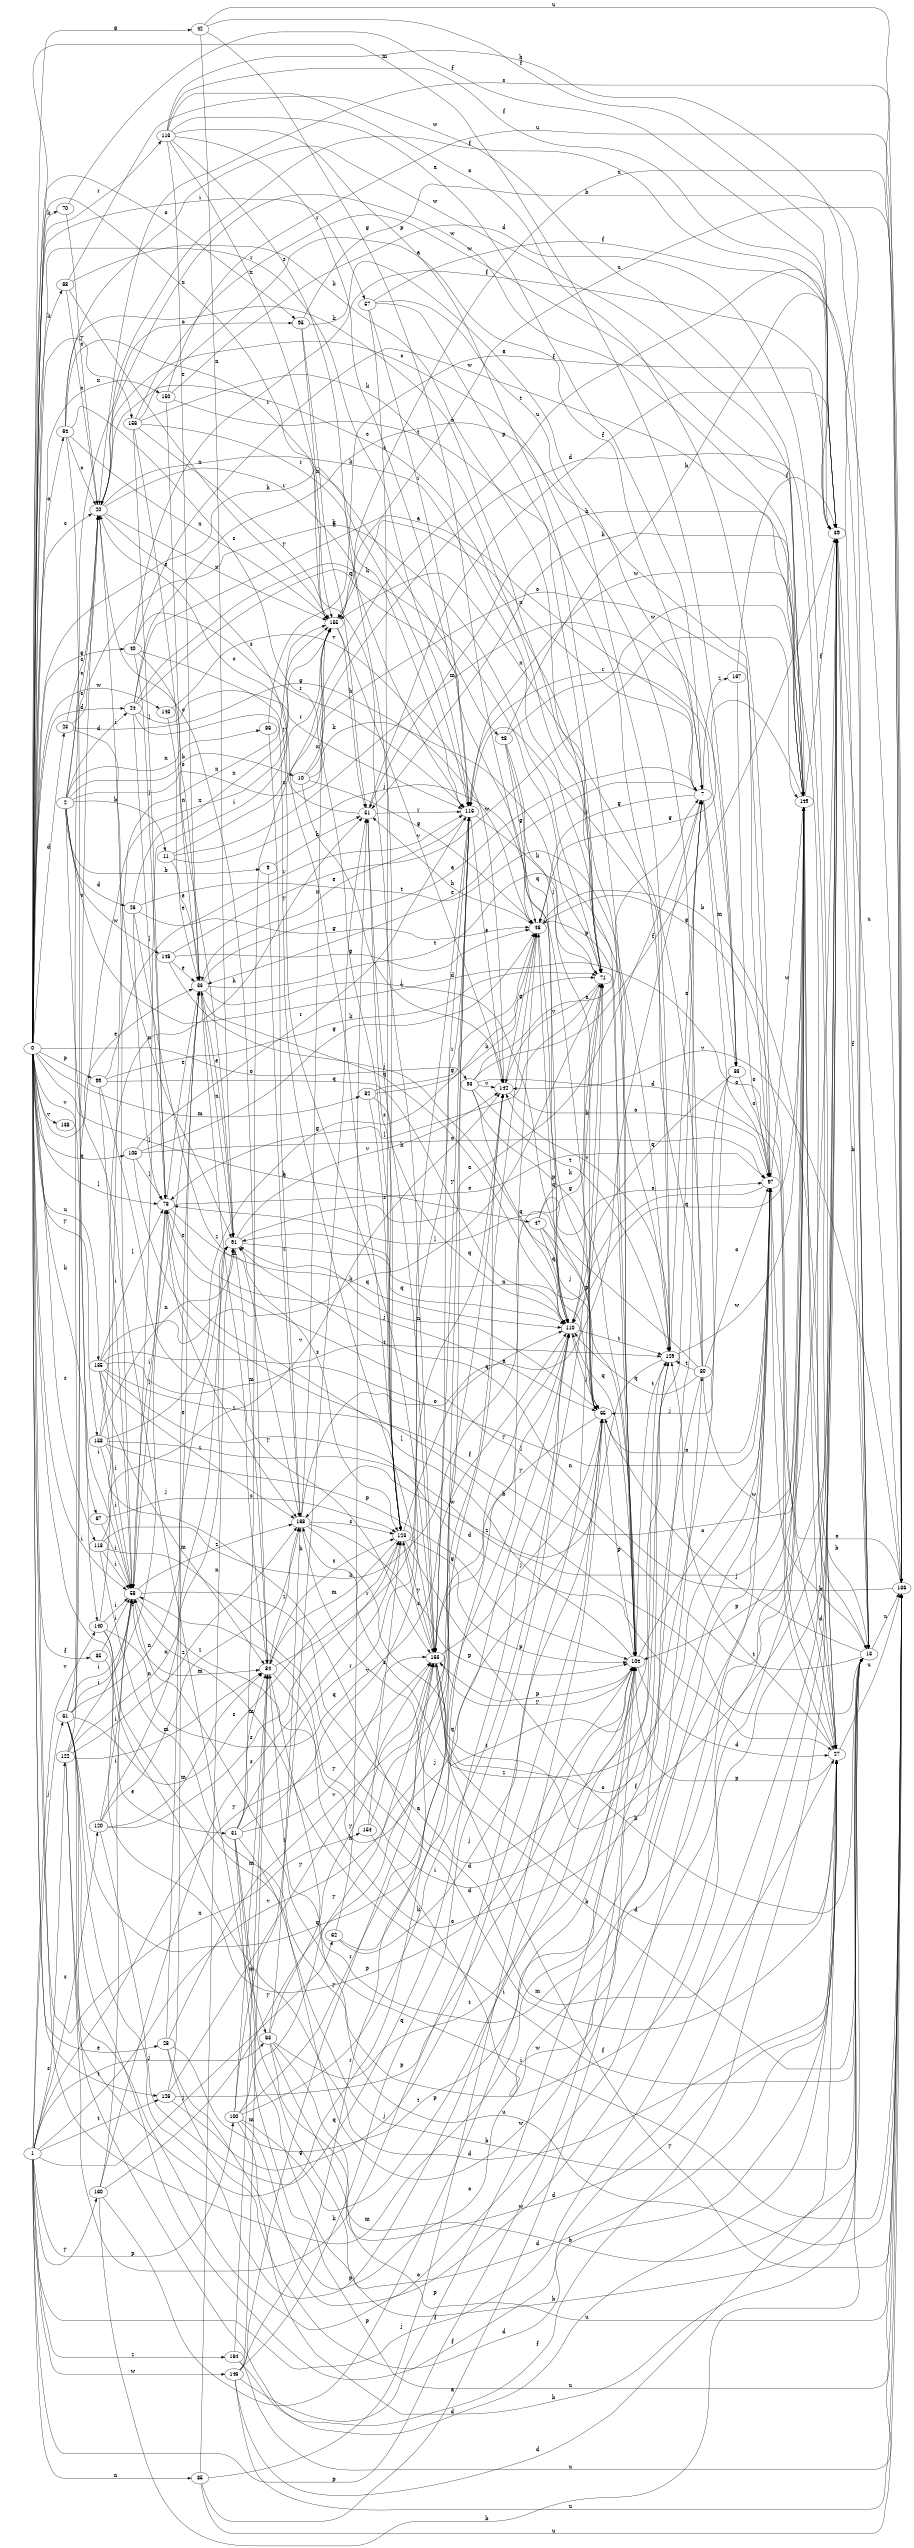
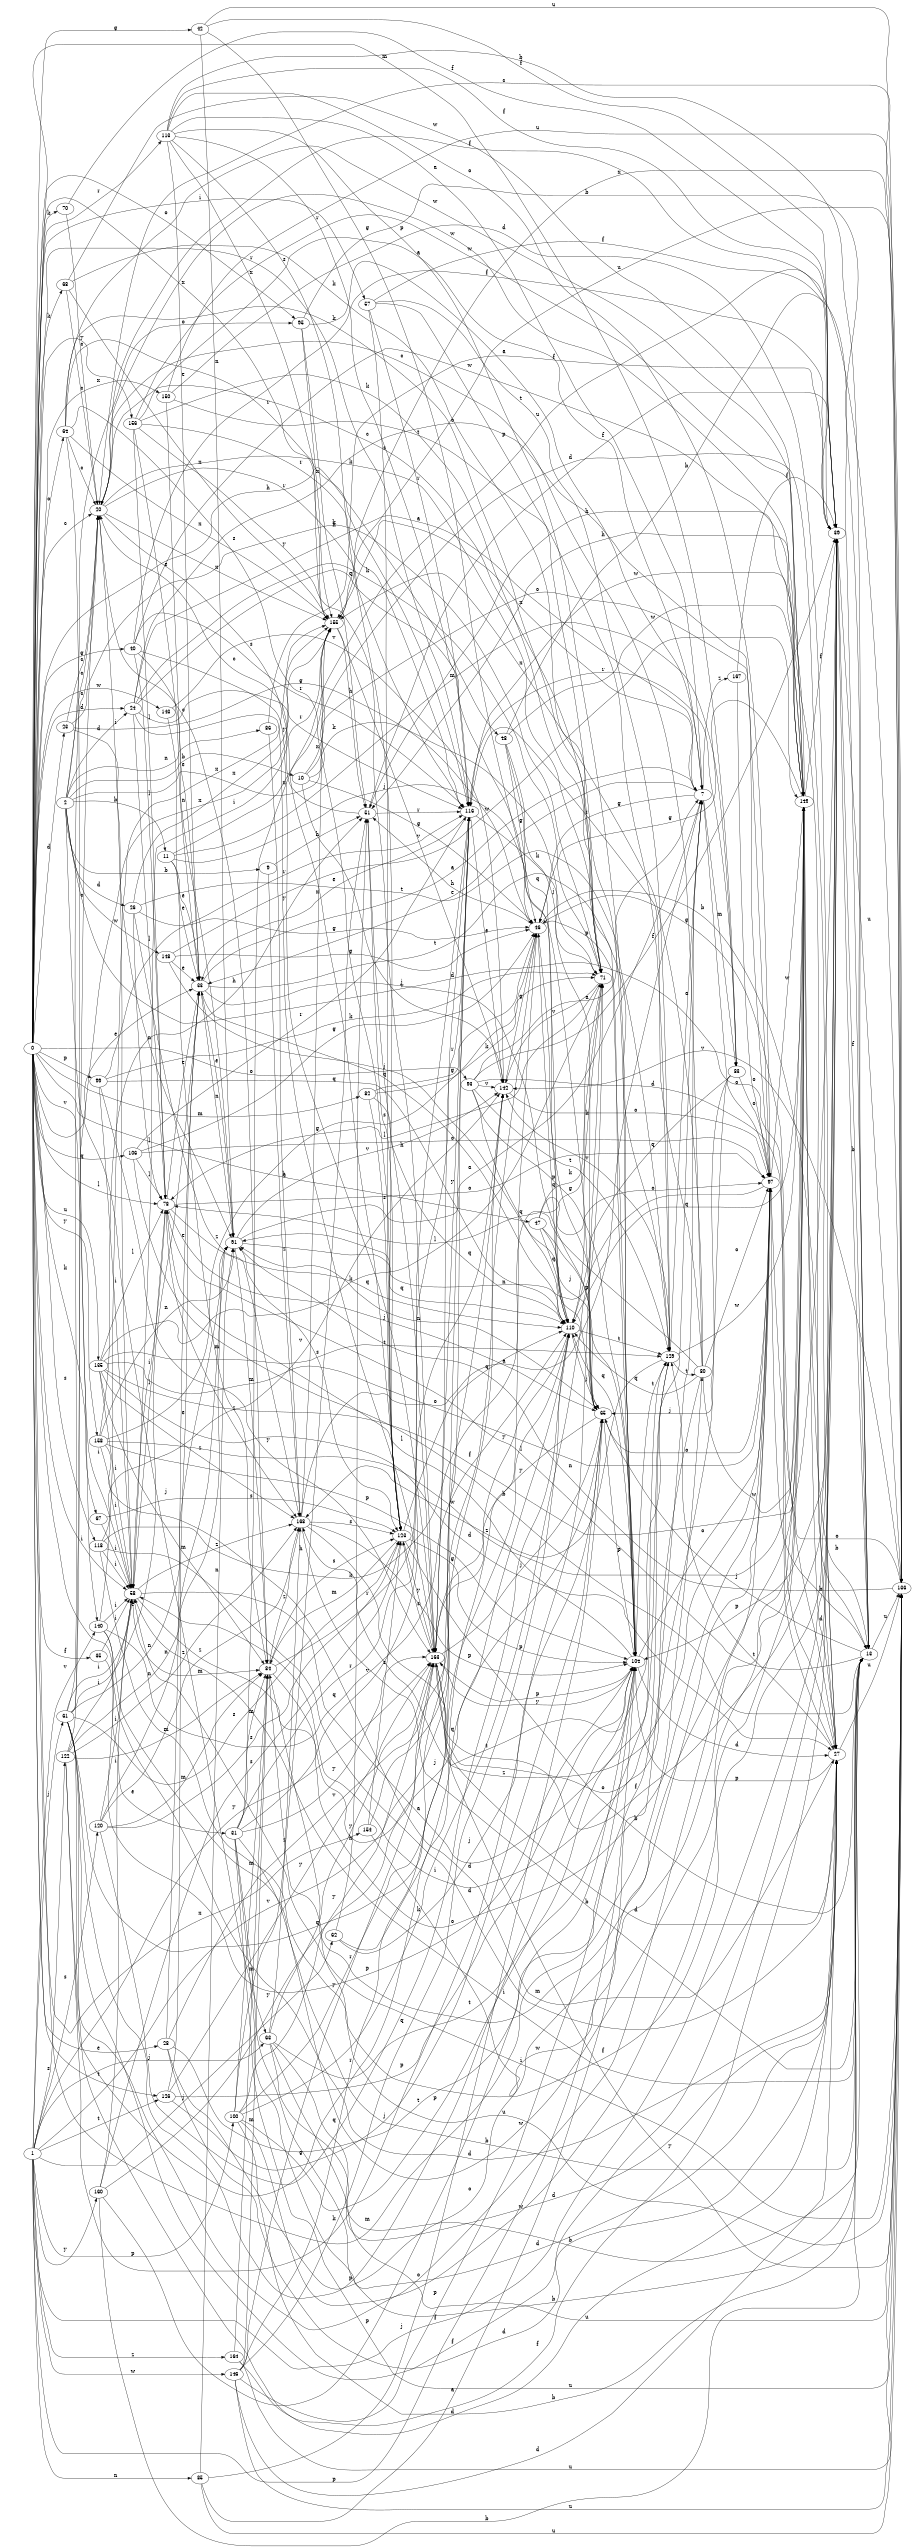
node "138": removed
edge "33" -> "84": now "11" -> "84"
edge "80" -> "129": reversed
